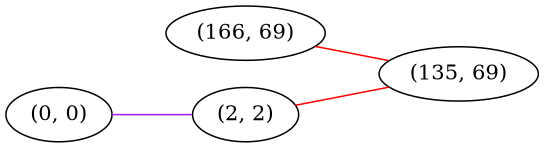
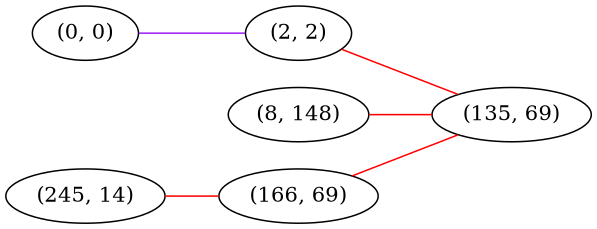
node "(8, 148)": added
node "(245, 14)": added
